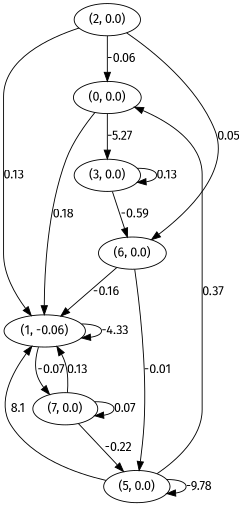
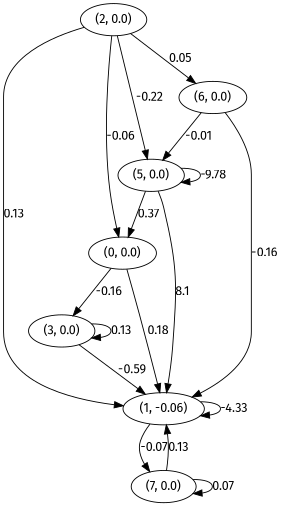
edge "(0, 0.0)" -> "(3, 0.0)": label "-5.27" -> "-0.16"
edge "(3, 0.0)" -> "(6, 0.0)": now "(3, 0.0)" -> "(1, -0.06)"
edge "(7, 0.0)" -> "(5, 0.0)": now "(2, 0.0)" -> "(5, 0.0)"
